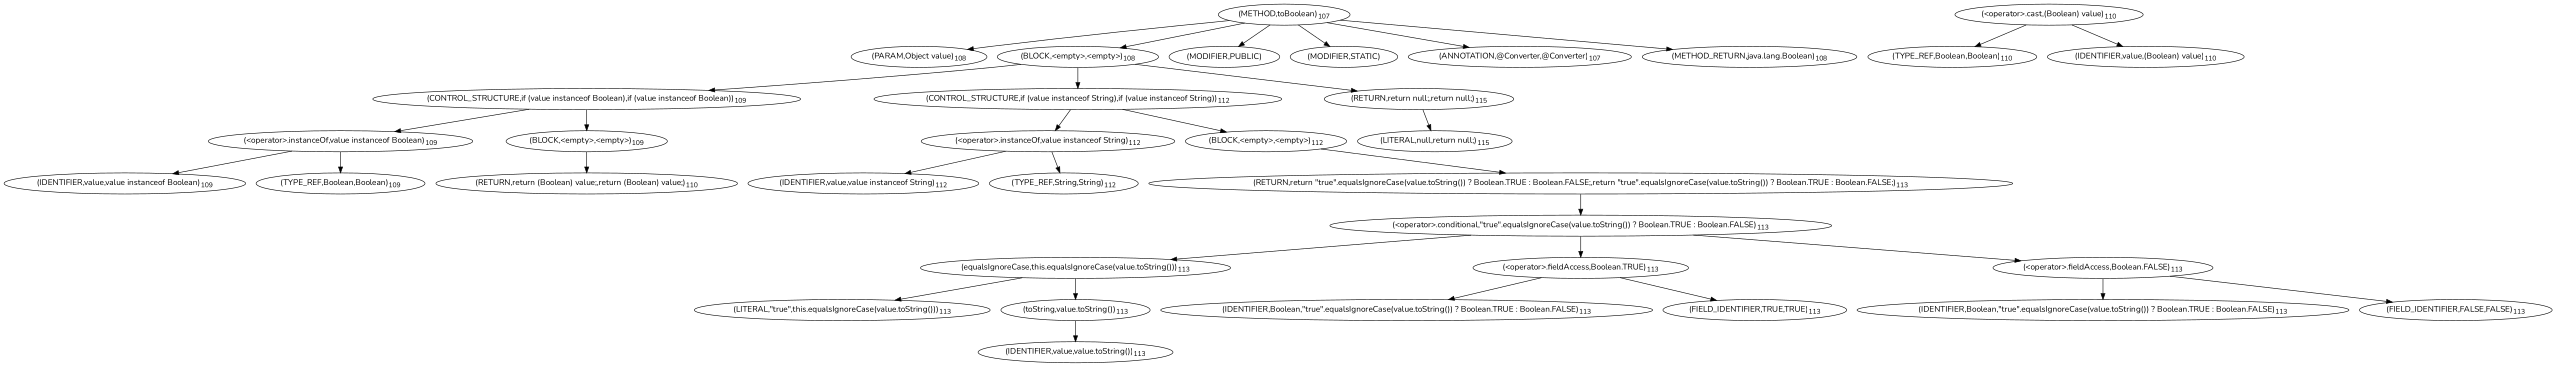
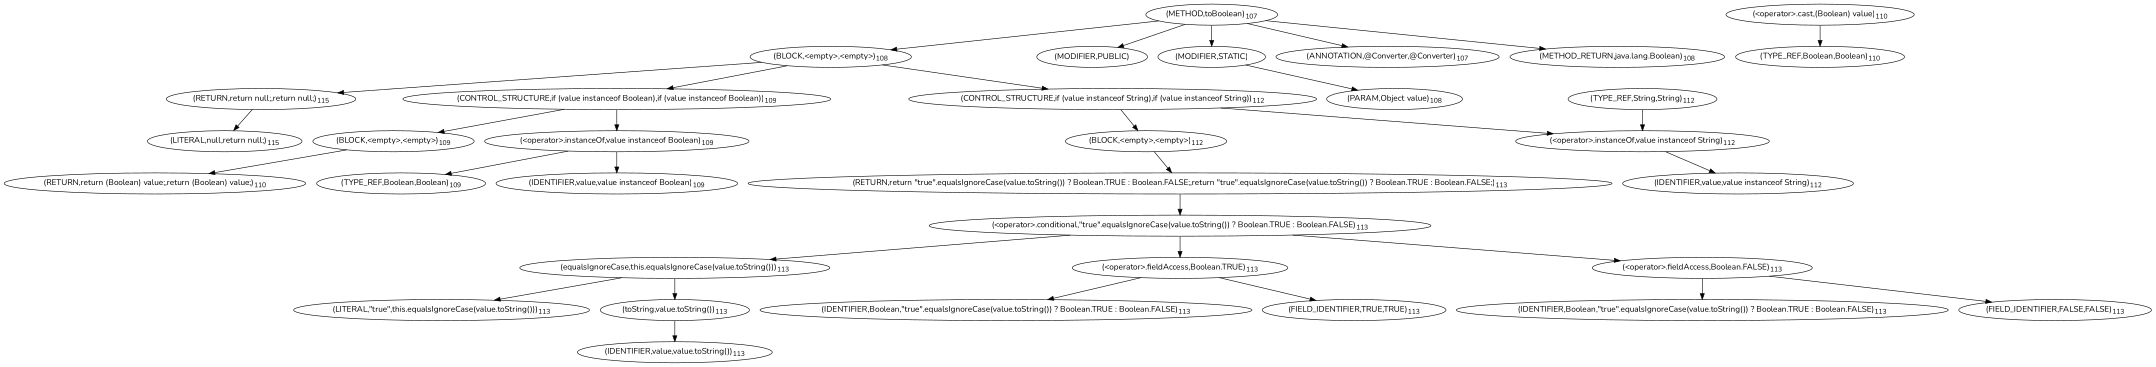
edge "(METHOD,toBoolean)" -> "(PARAM,Object value)": now "(MODIFIER,STATIC)" -> "(PARAM,Object value)"
node "(IDENTIFIER,value,(Boolean) value)": removed
edge "(<operator>.instanceOf,value instanceof String)" -> "(TYPE_REF,String,String)": reversed
